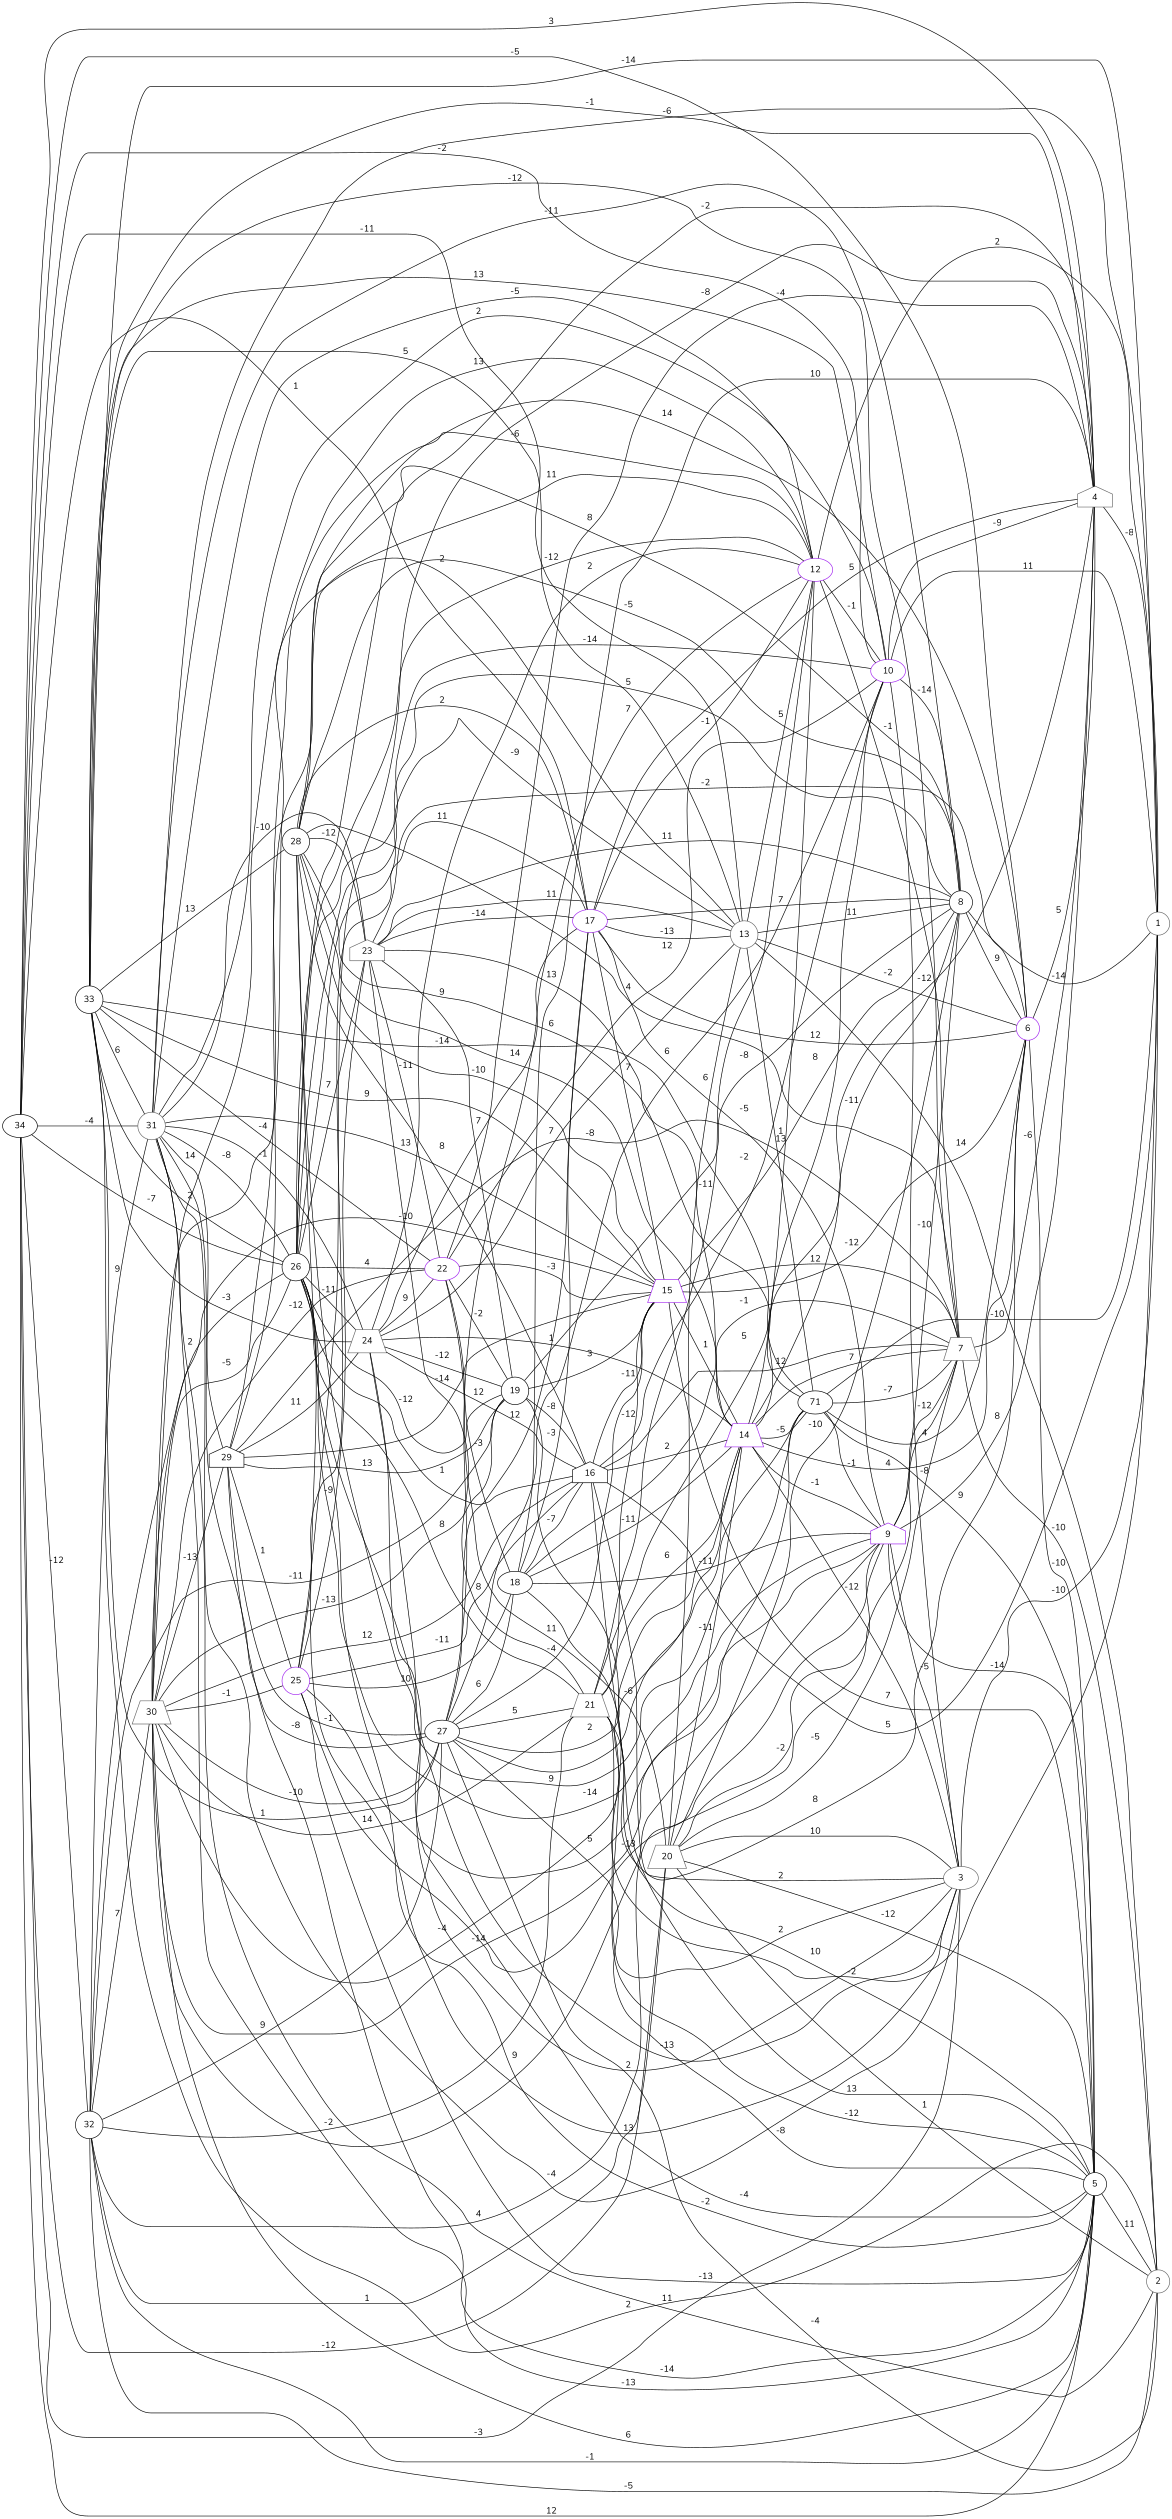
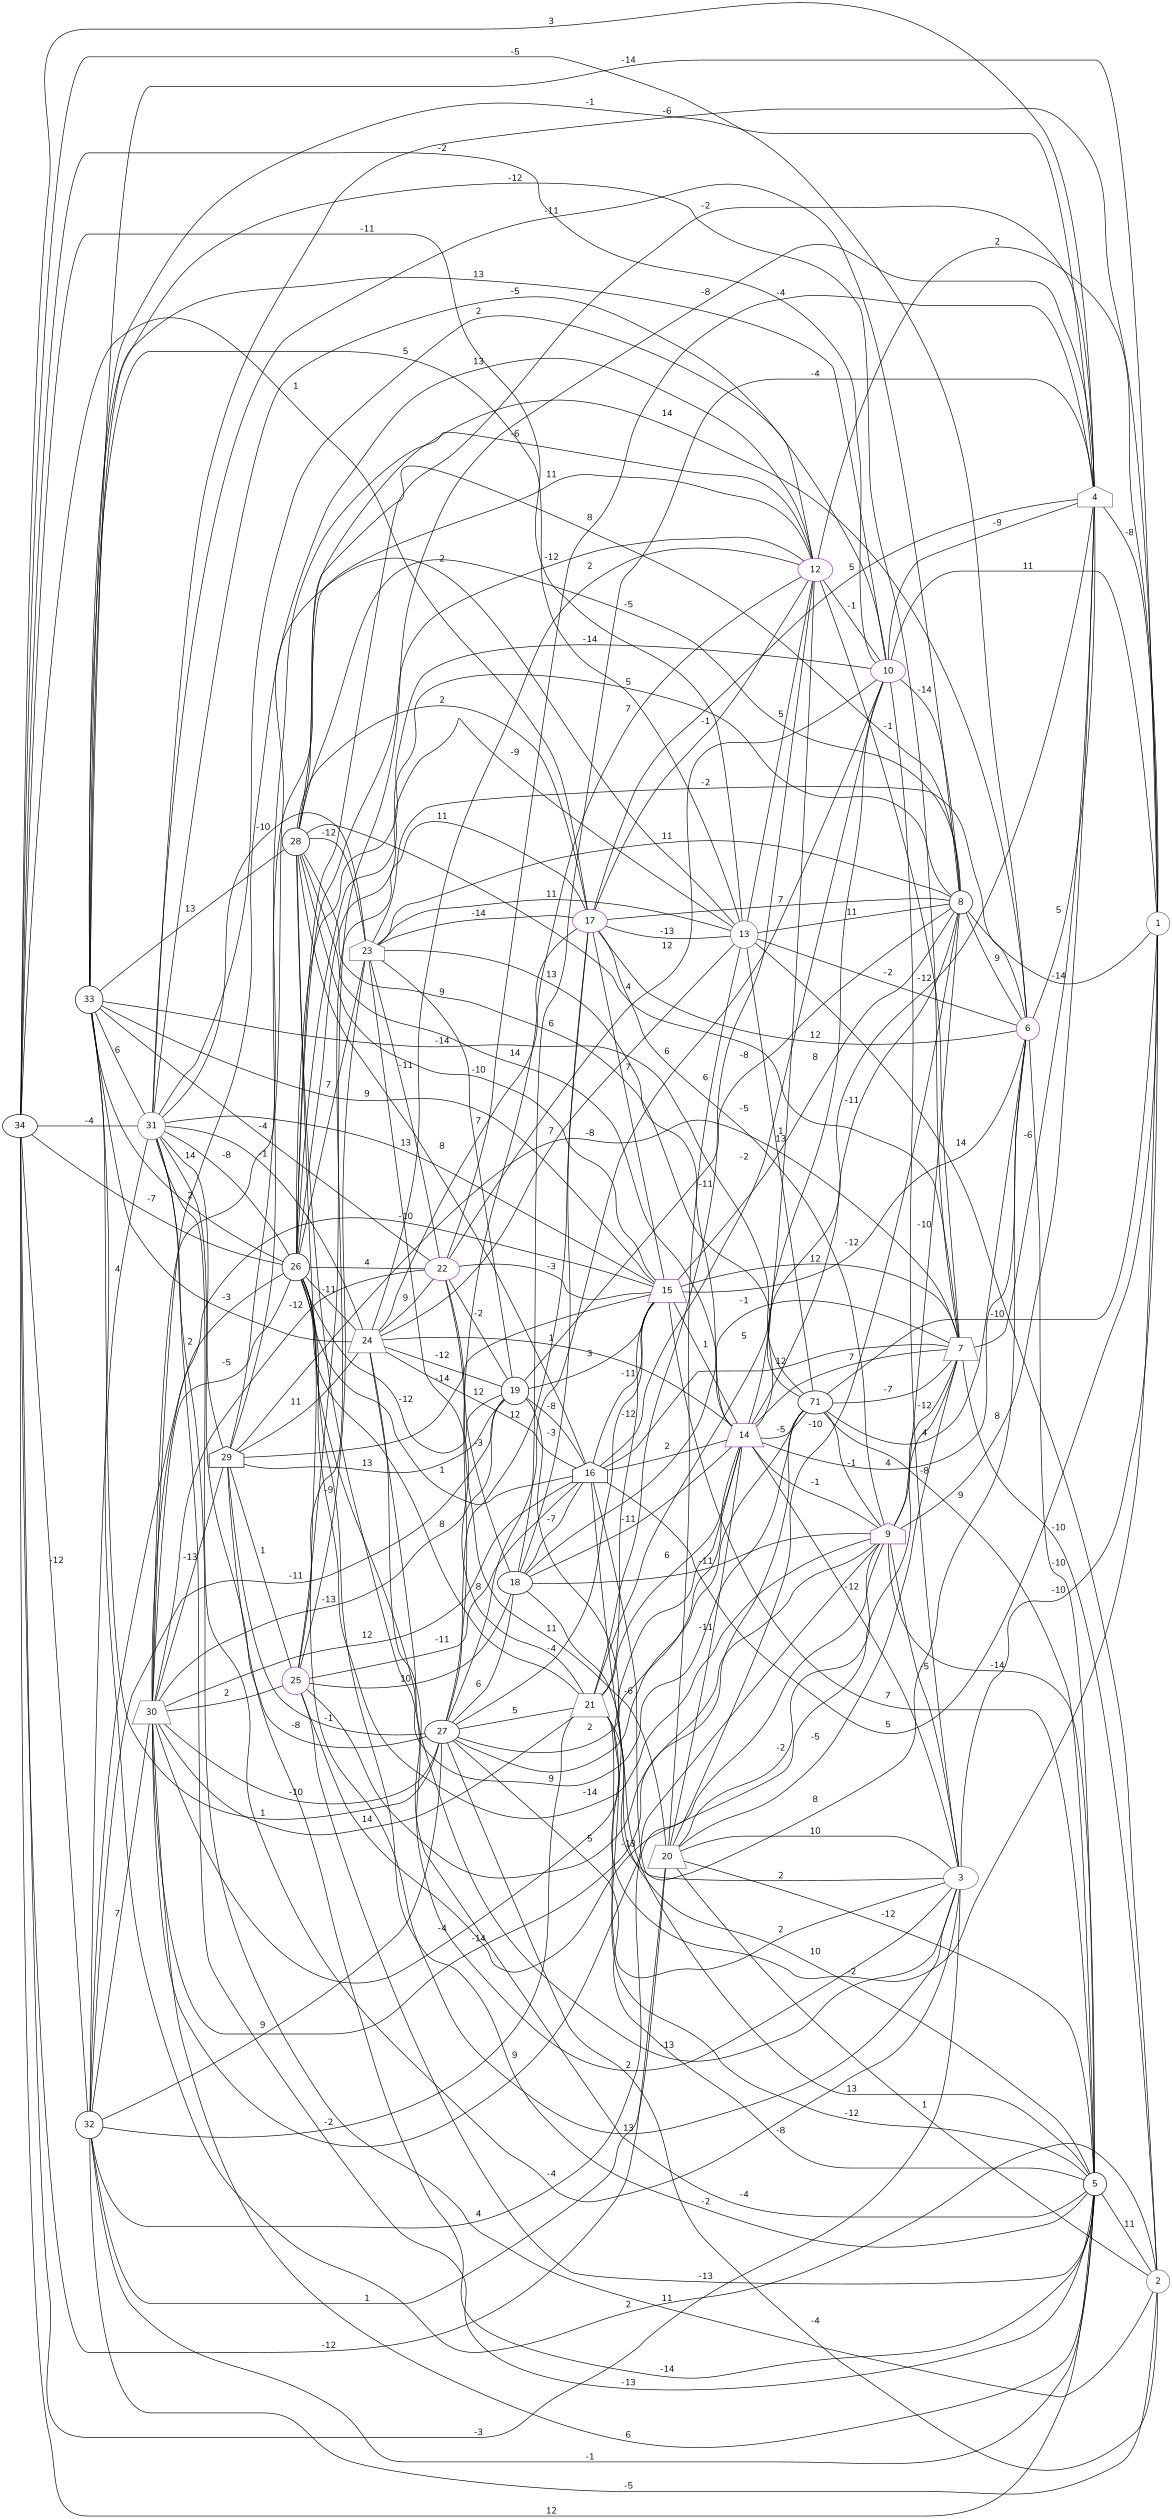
edge "4" -- "18": label "10" -> "-4"
edge "31" -- "32": label "9" -> "4"
edge "25" -- "30": label "-1" -> "2"
